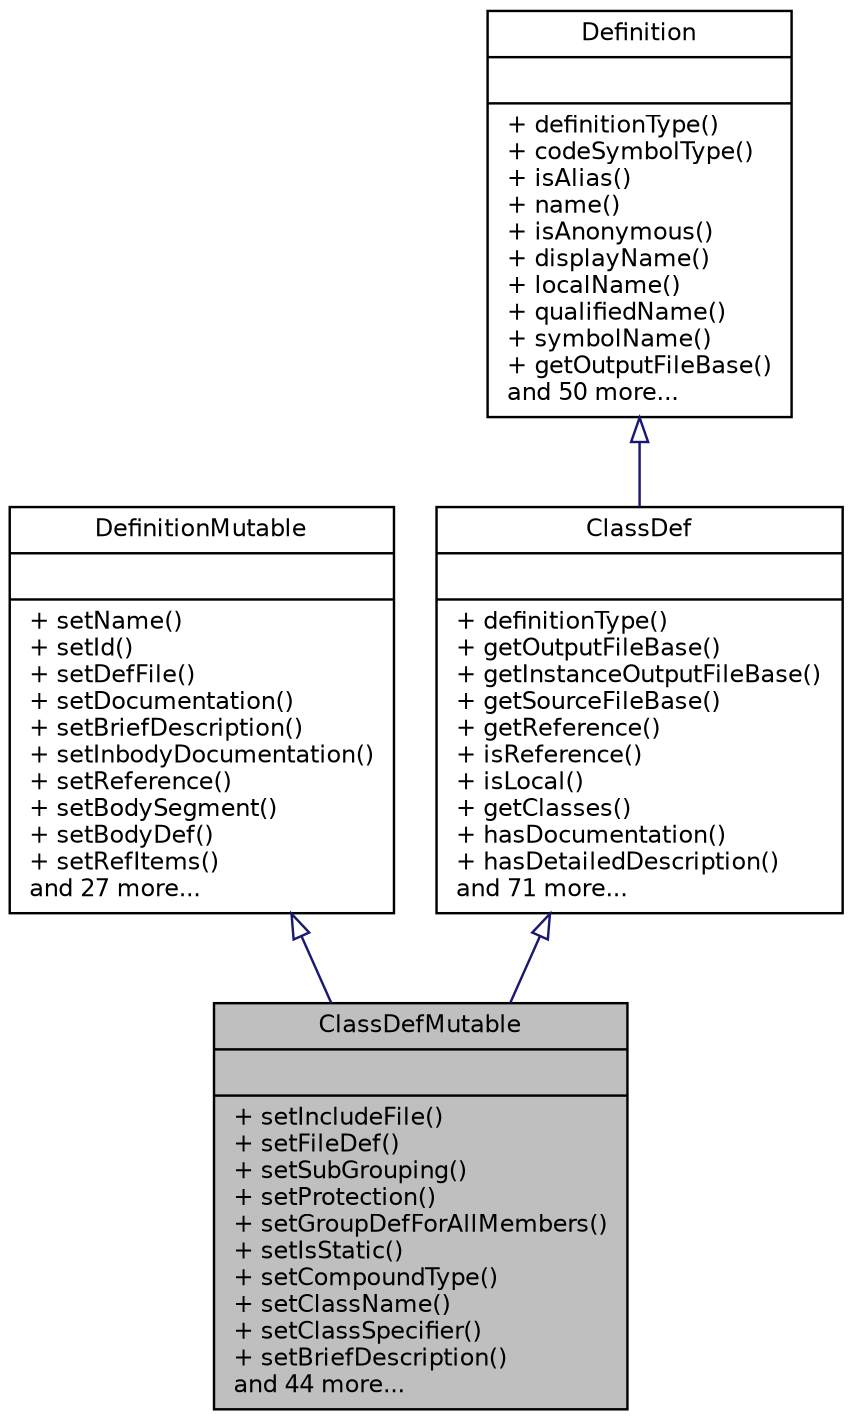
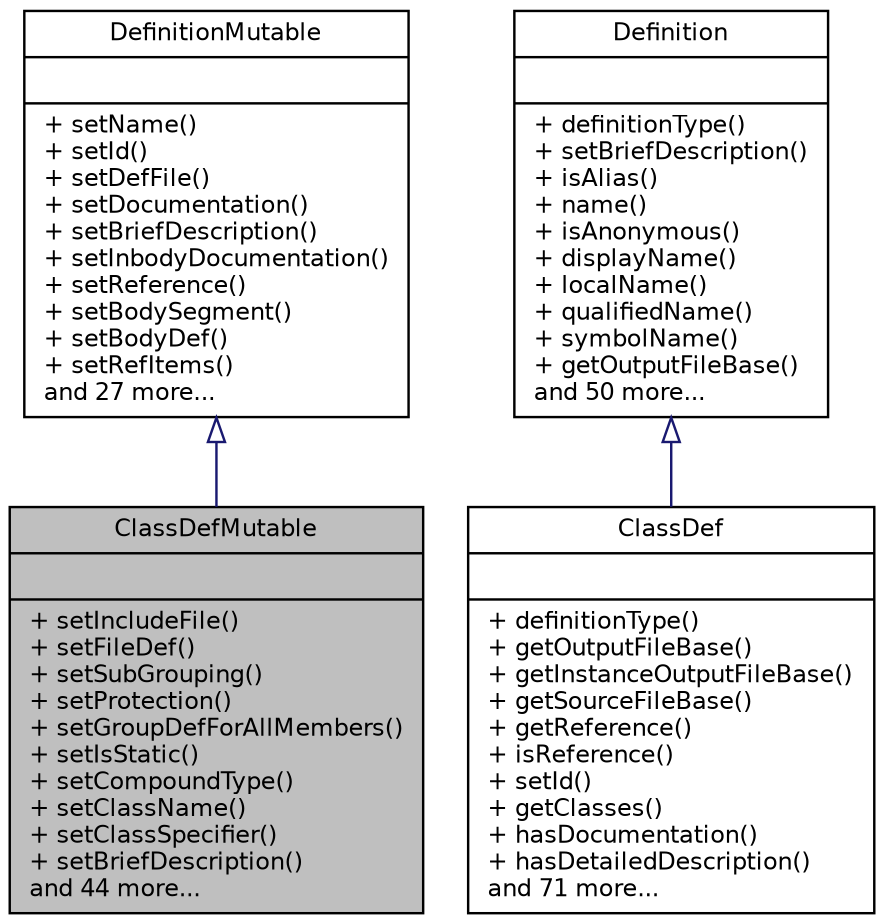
node "Definition": text "+ codeSymbolType()" -> "+ setBriefDescription()"
node "ClassDef": text "+ isLocal()" -> "+ setId()"
edge "ClassDefMutable" -> "ClassDef": removed
